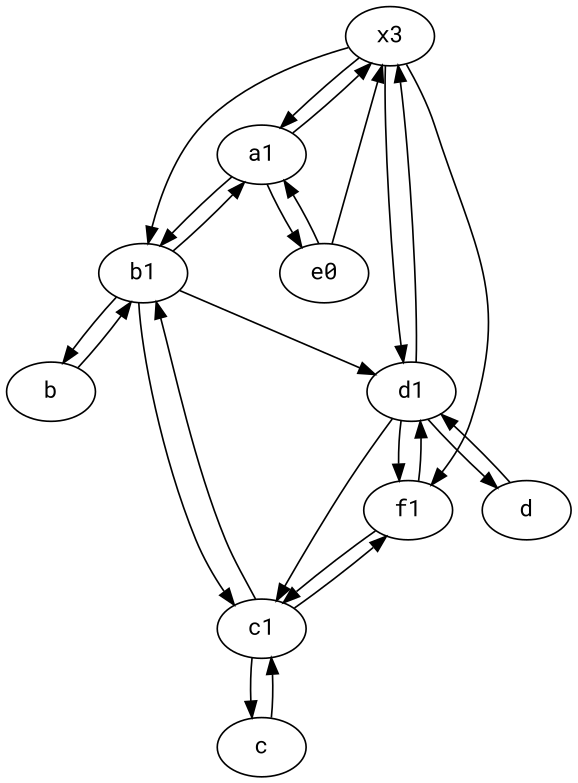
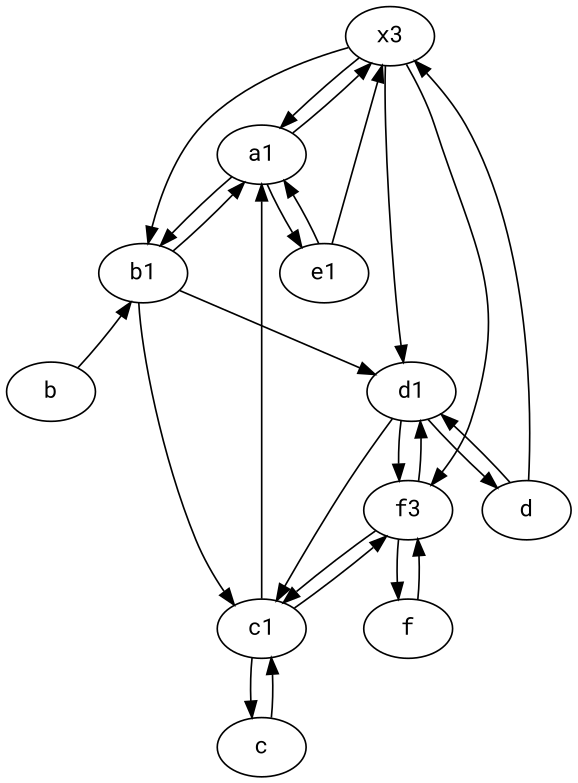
edge "d1" -> "x3": now "d" -> "x3"
node "e0": label "e0" -> "e1"
edge "b1" -> "b": removed
edge "c1" -> "b1": now "c1" -> "a1"
node "f1": label "f1" -> "f3"
node "f": added
